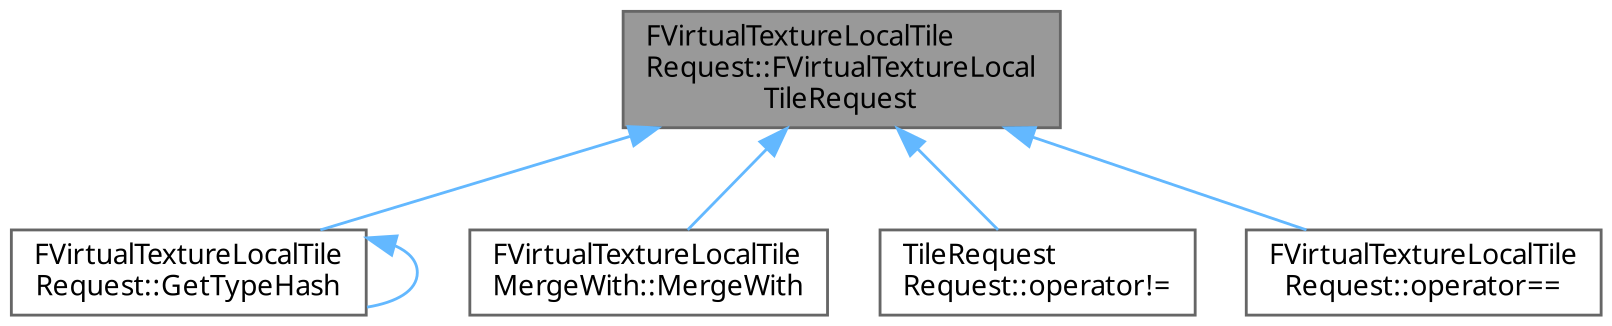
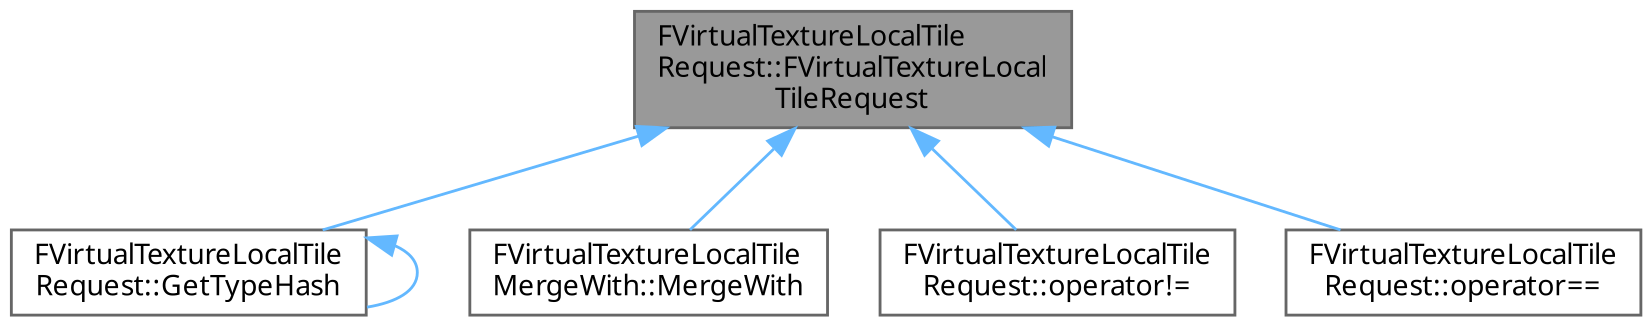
node "TileRequest Request::operator!=": label "TileRequest Request::operator!=" -> "FVirtualTextureLocalTile Request::operator!="
